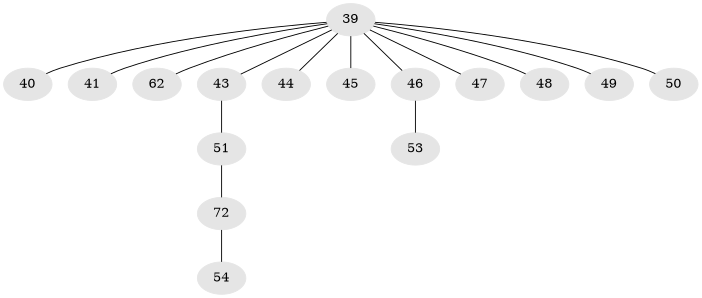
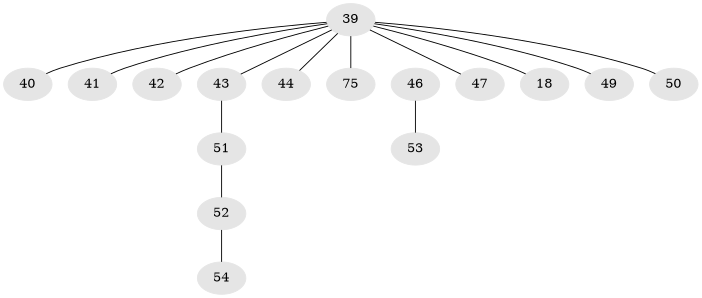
edge "39" -- "46": removed
node "62": label "62" -> "42"
node "45": label "45" -> "75"
node "48": label "48" -> "18"
node "72": label "72" -> "52"
